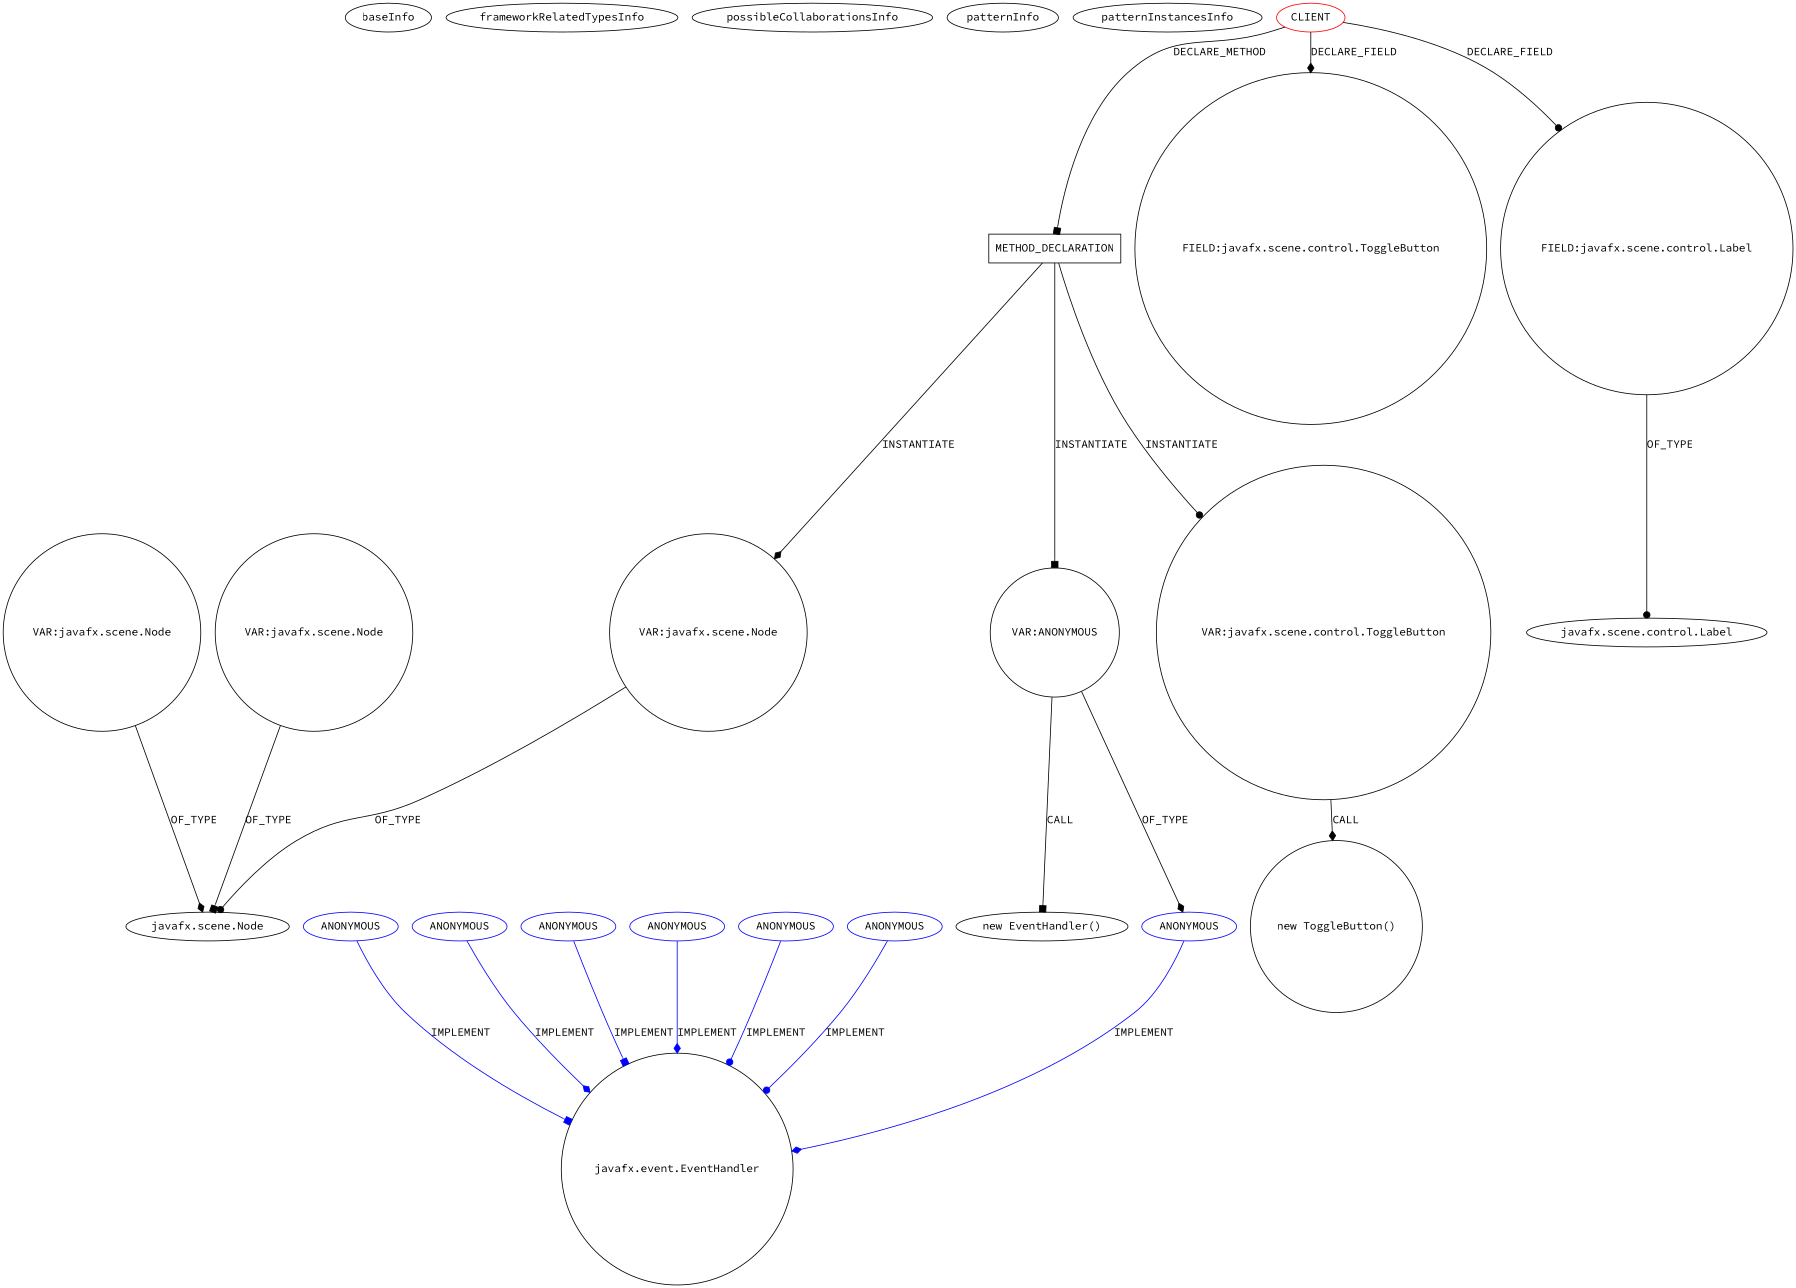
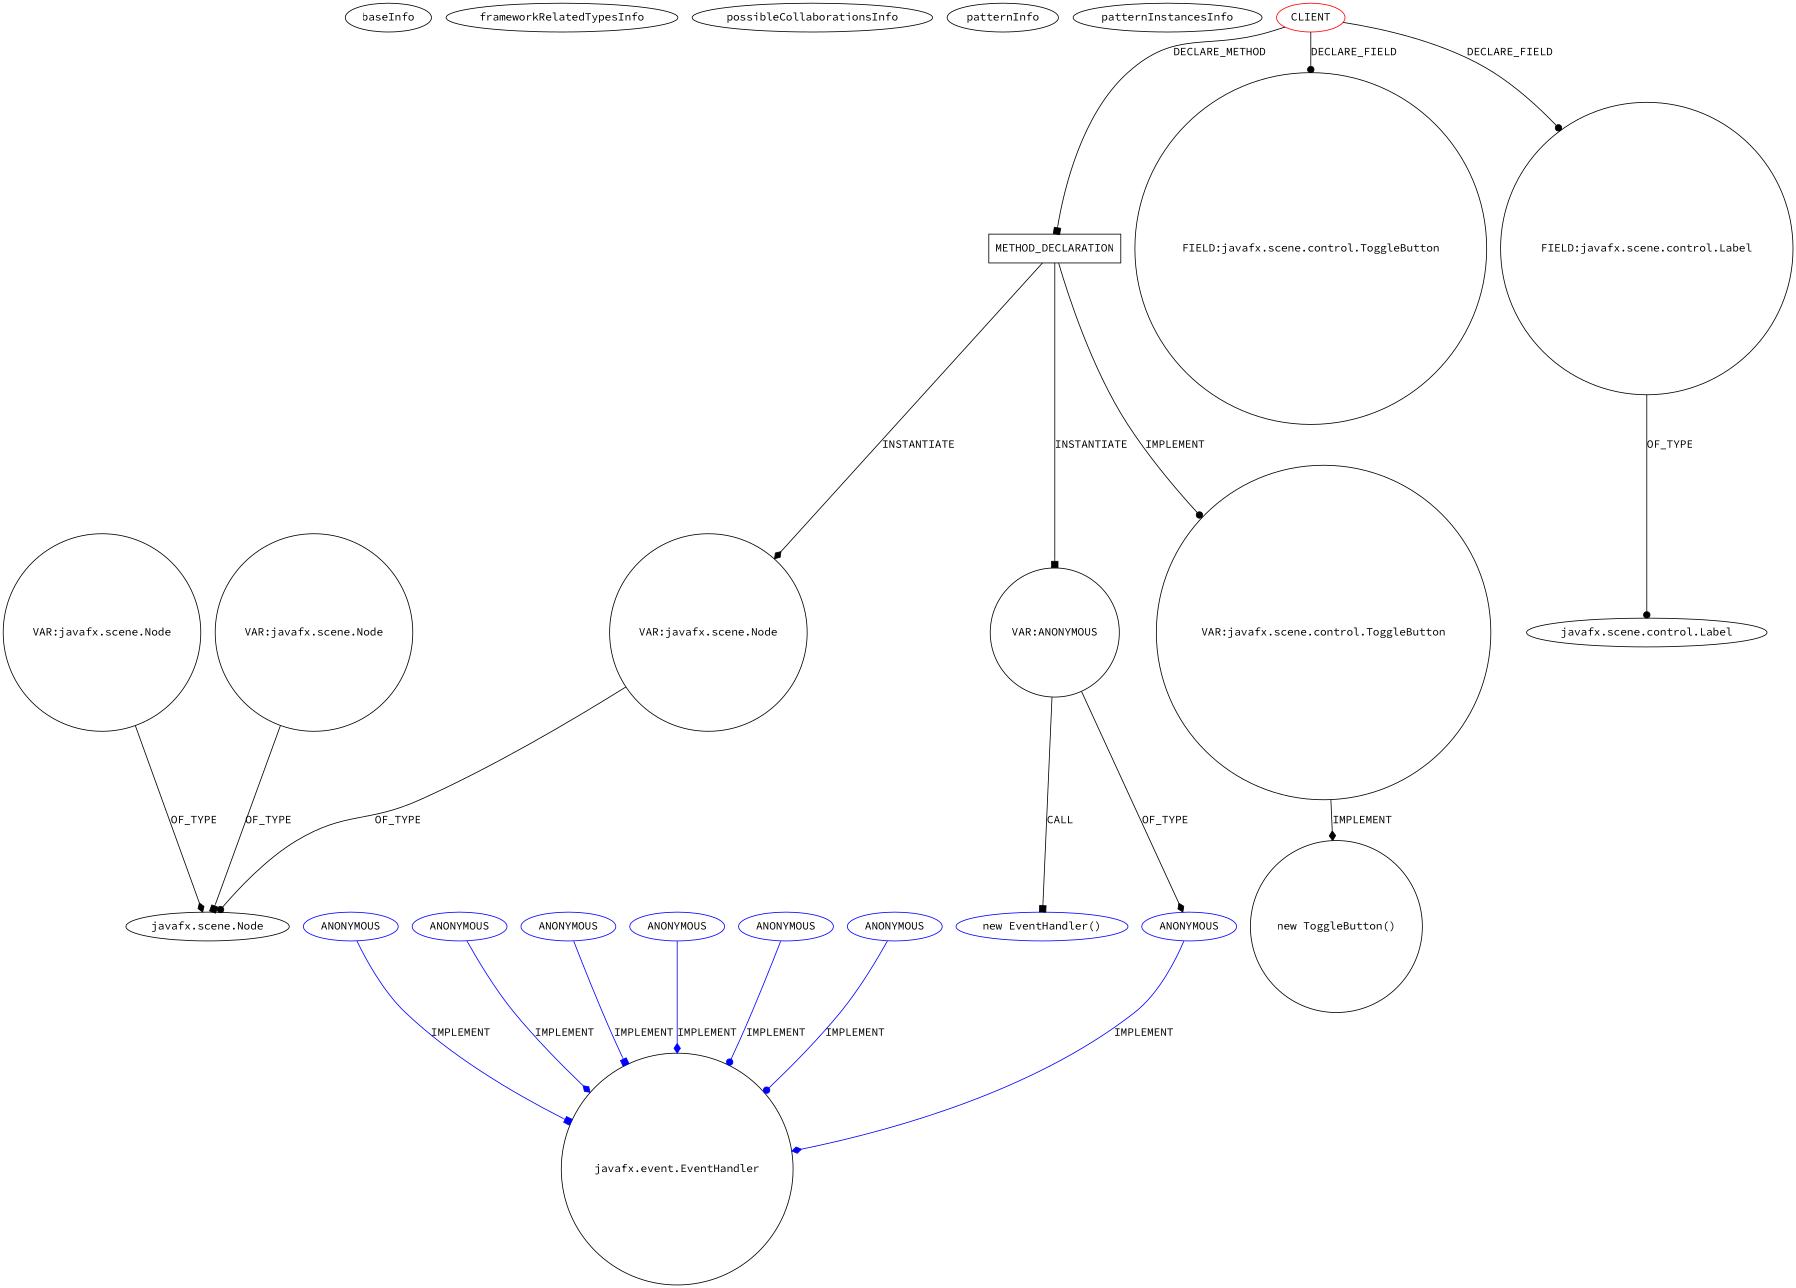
edge "CLIENT" -> "FIELD:javafx.scene.control.ToggleButton": arrowhead diamond -> dot
edge "METHOD_DECLARATION" -> "VAR:javafx.scene.control.ToggleButton": label "INSTANTIATE" -> "IMPLEMENT"
edge "VAR:javafx.scene.control.ToggleButton" -> "new ToggleButton()": label "CALL" -> "IMPLEMENT"
node "new EventHandler()": color black -> blue
